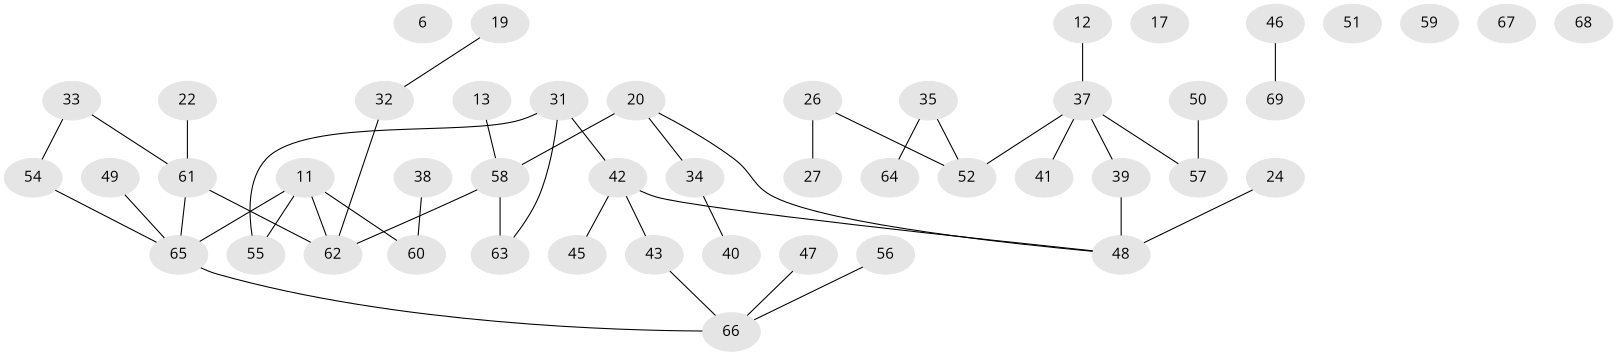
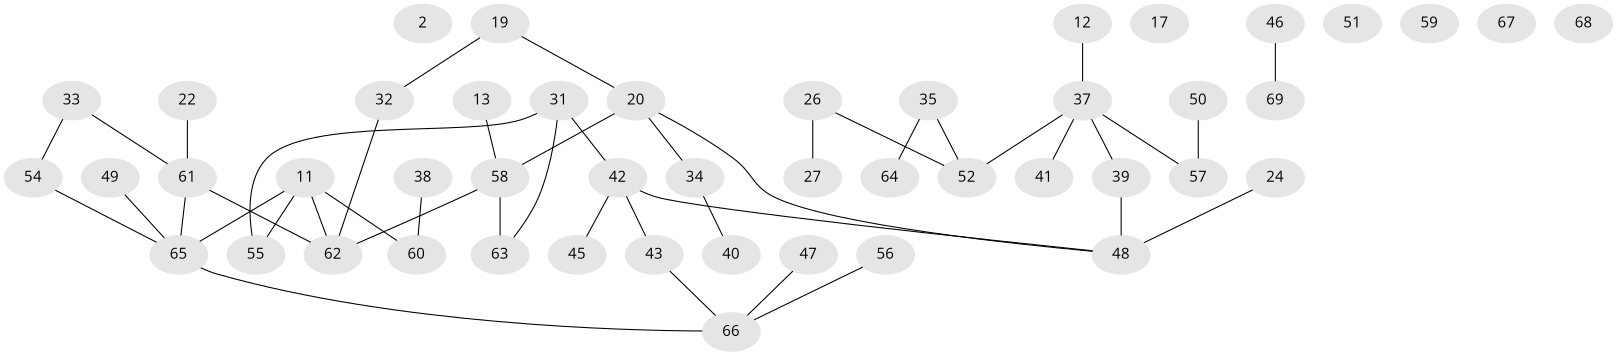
node "6": label "6" -> "2"
edge "19" -- "20": added
